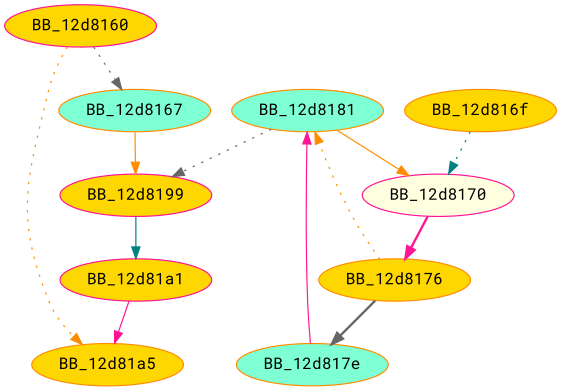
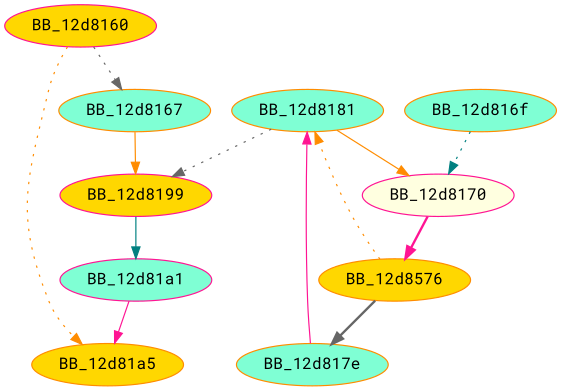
node "BB_12d816f": fillcolor gold -> aquamarine
node "BB_12d81a1": fillcolor gold -> aquamarine
node "BB_12d8176": label "BB_12d8176" -> "BB_12d8576"
